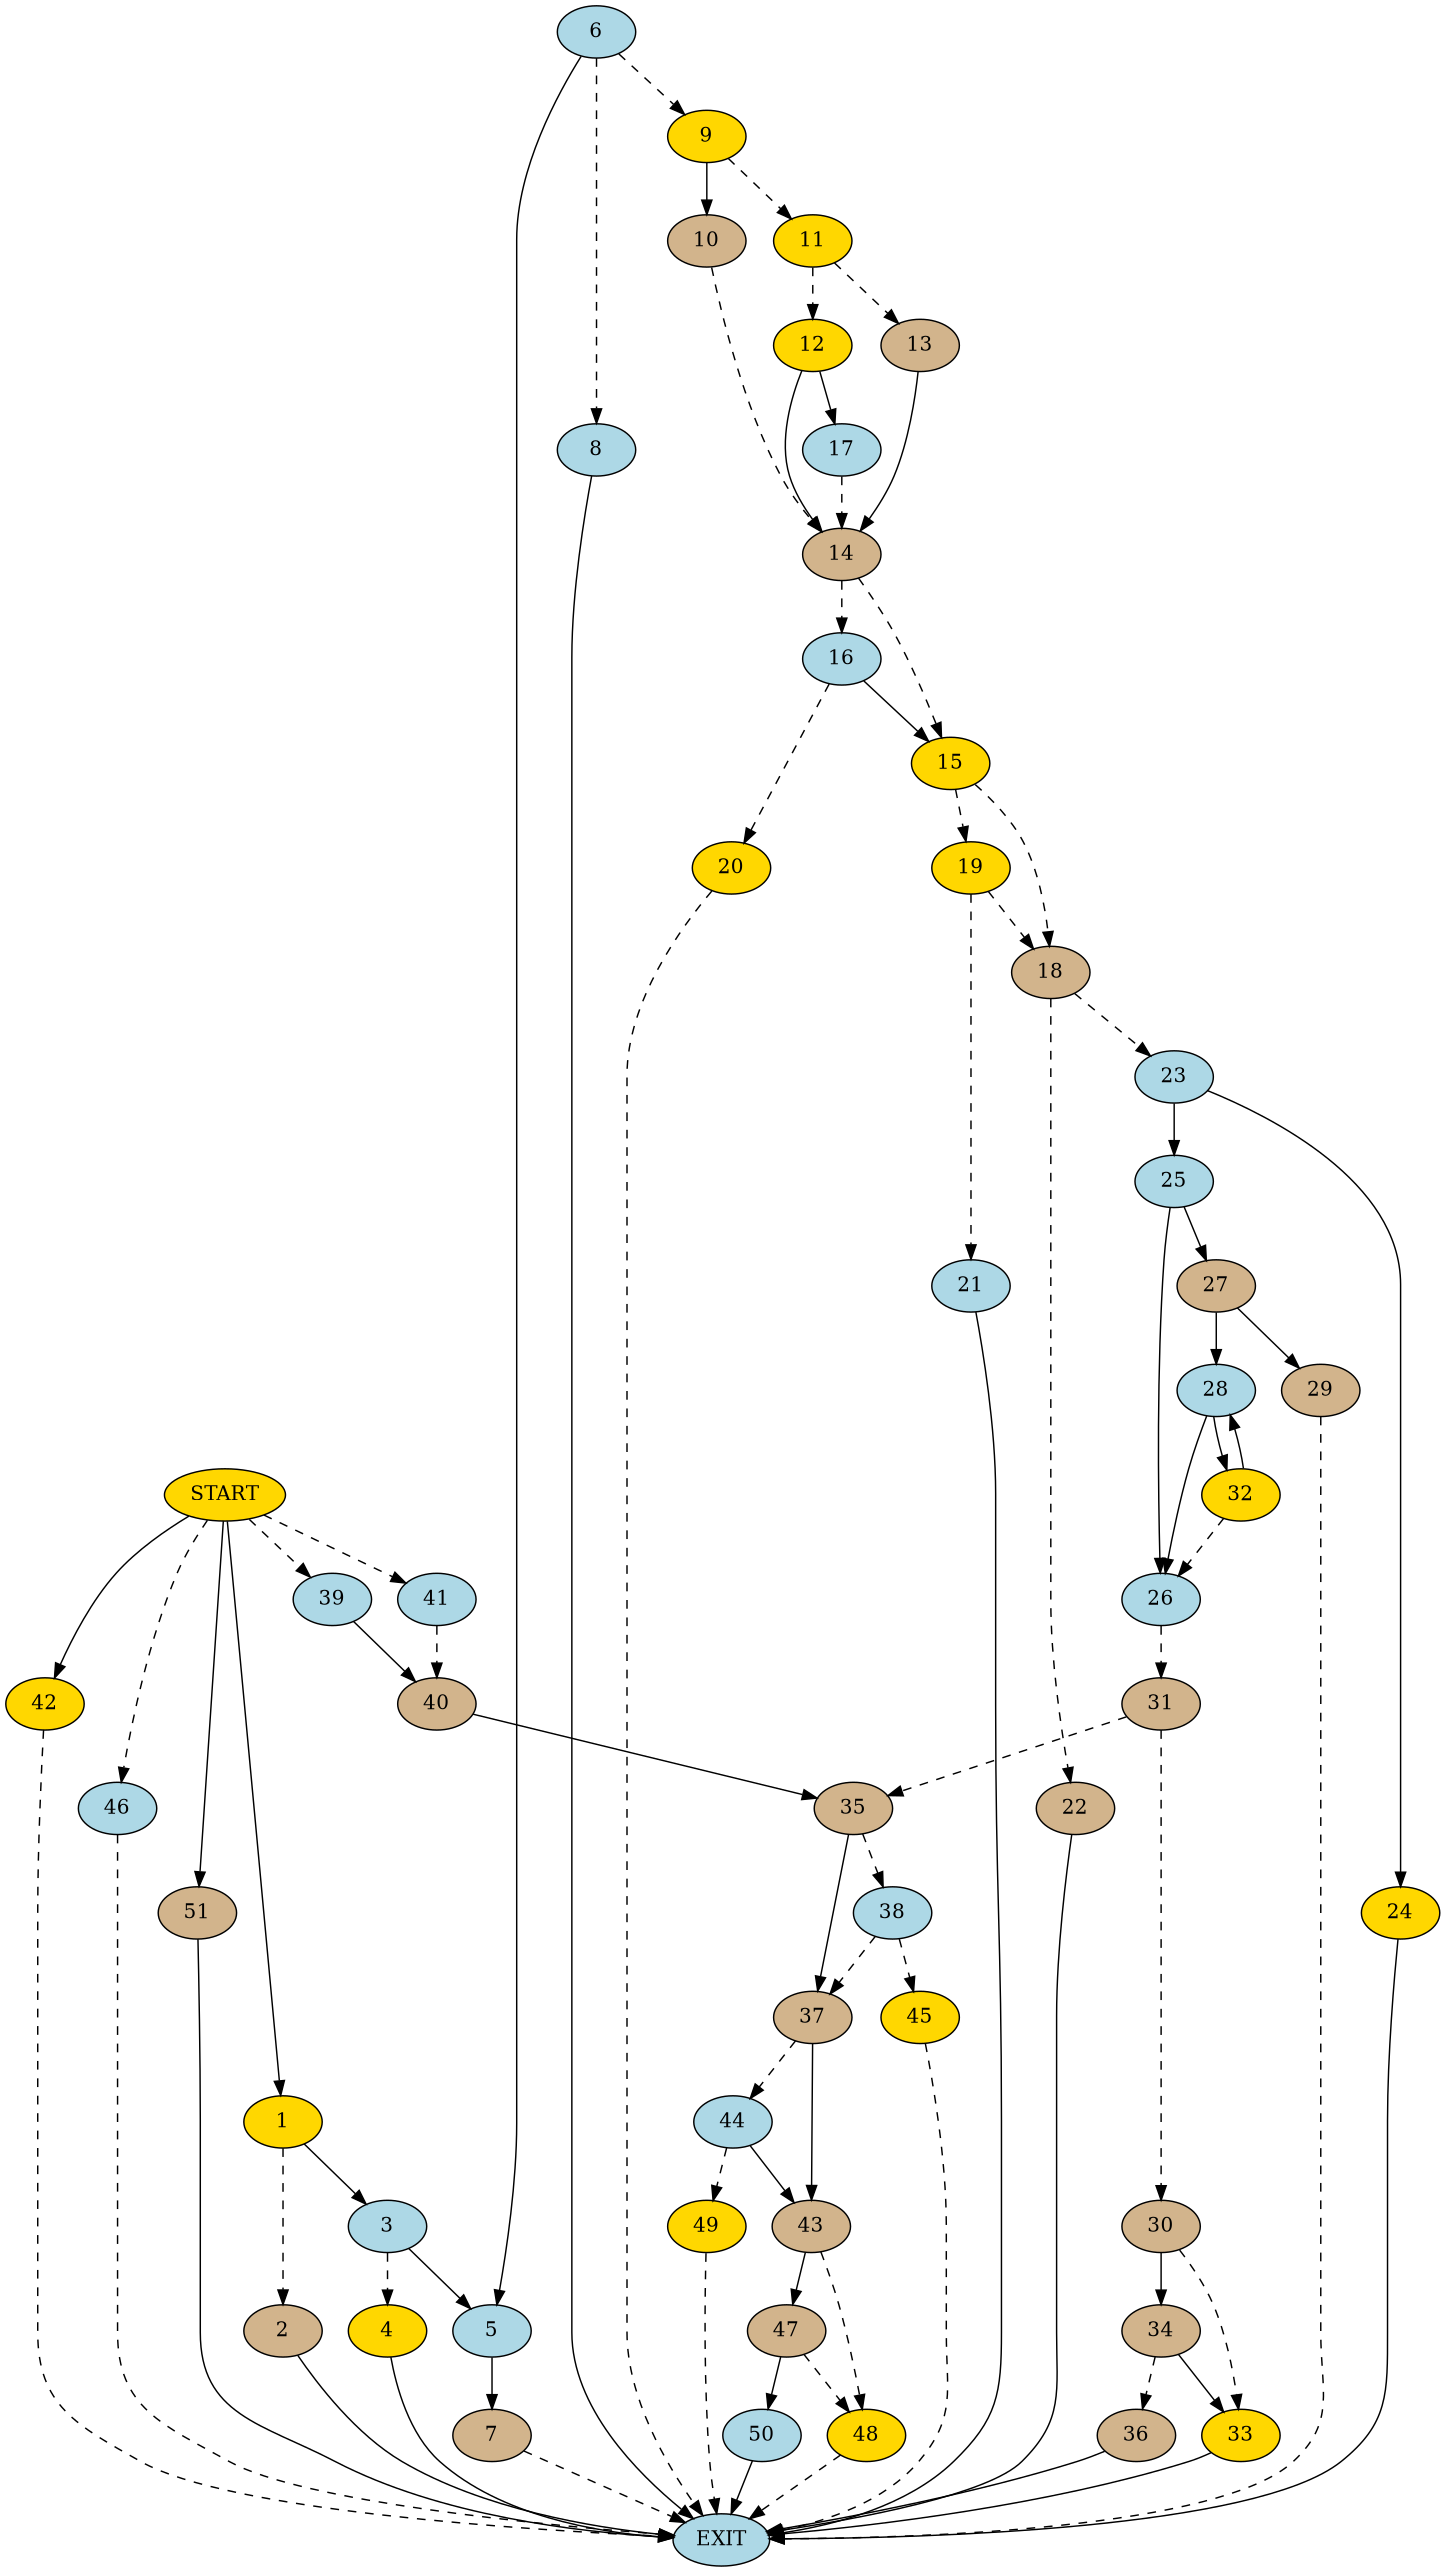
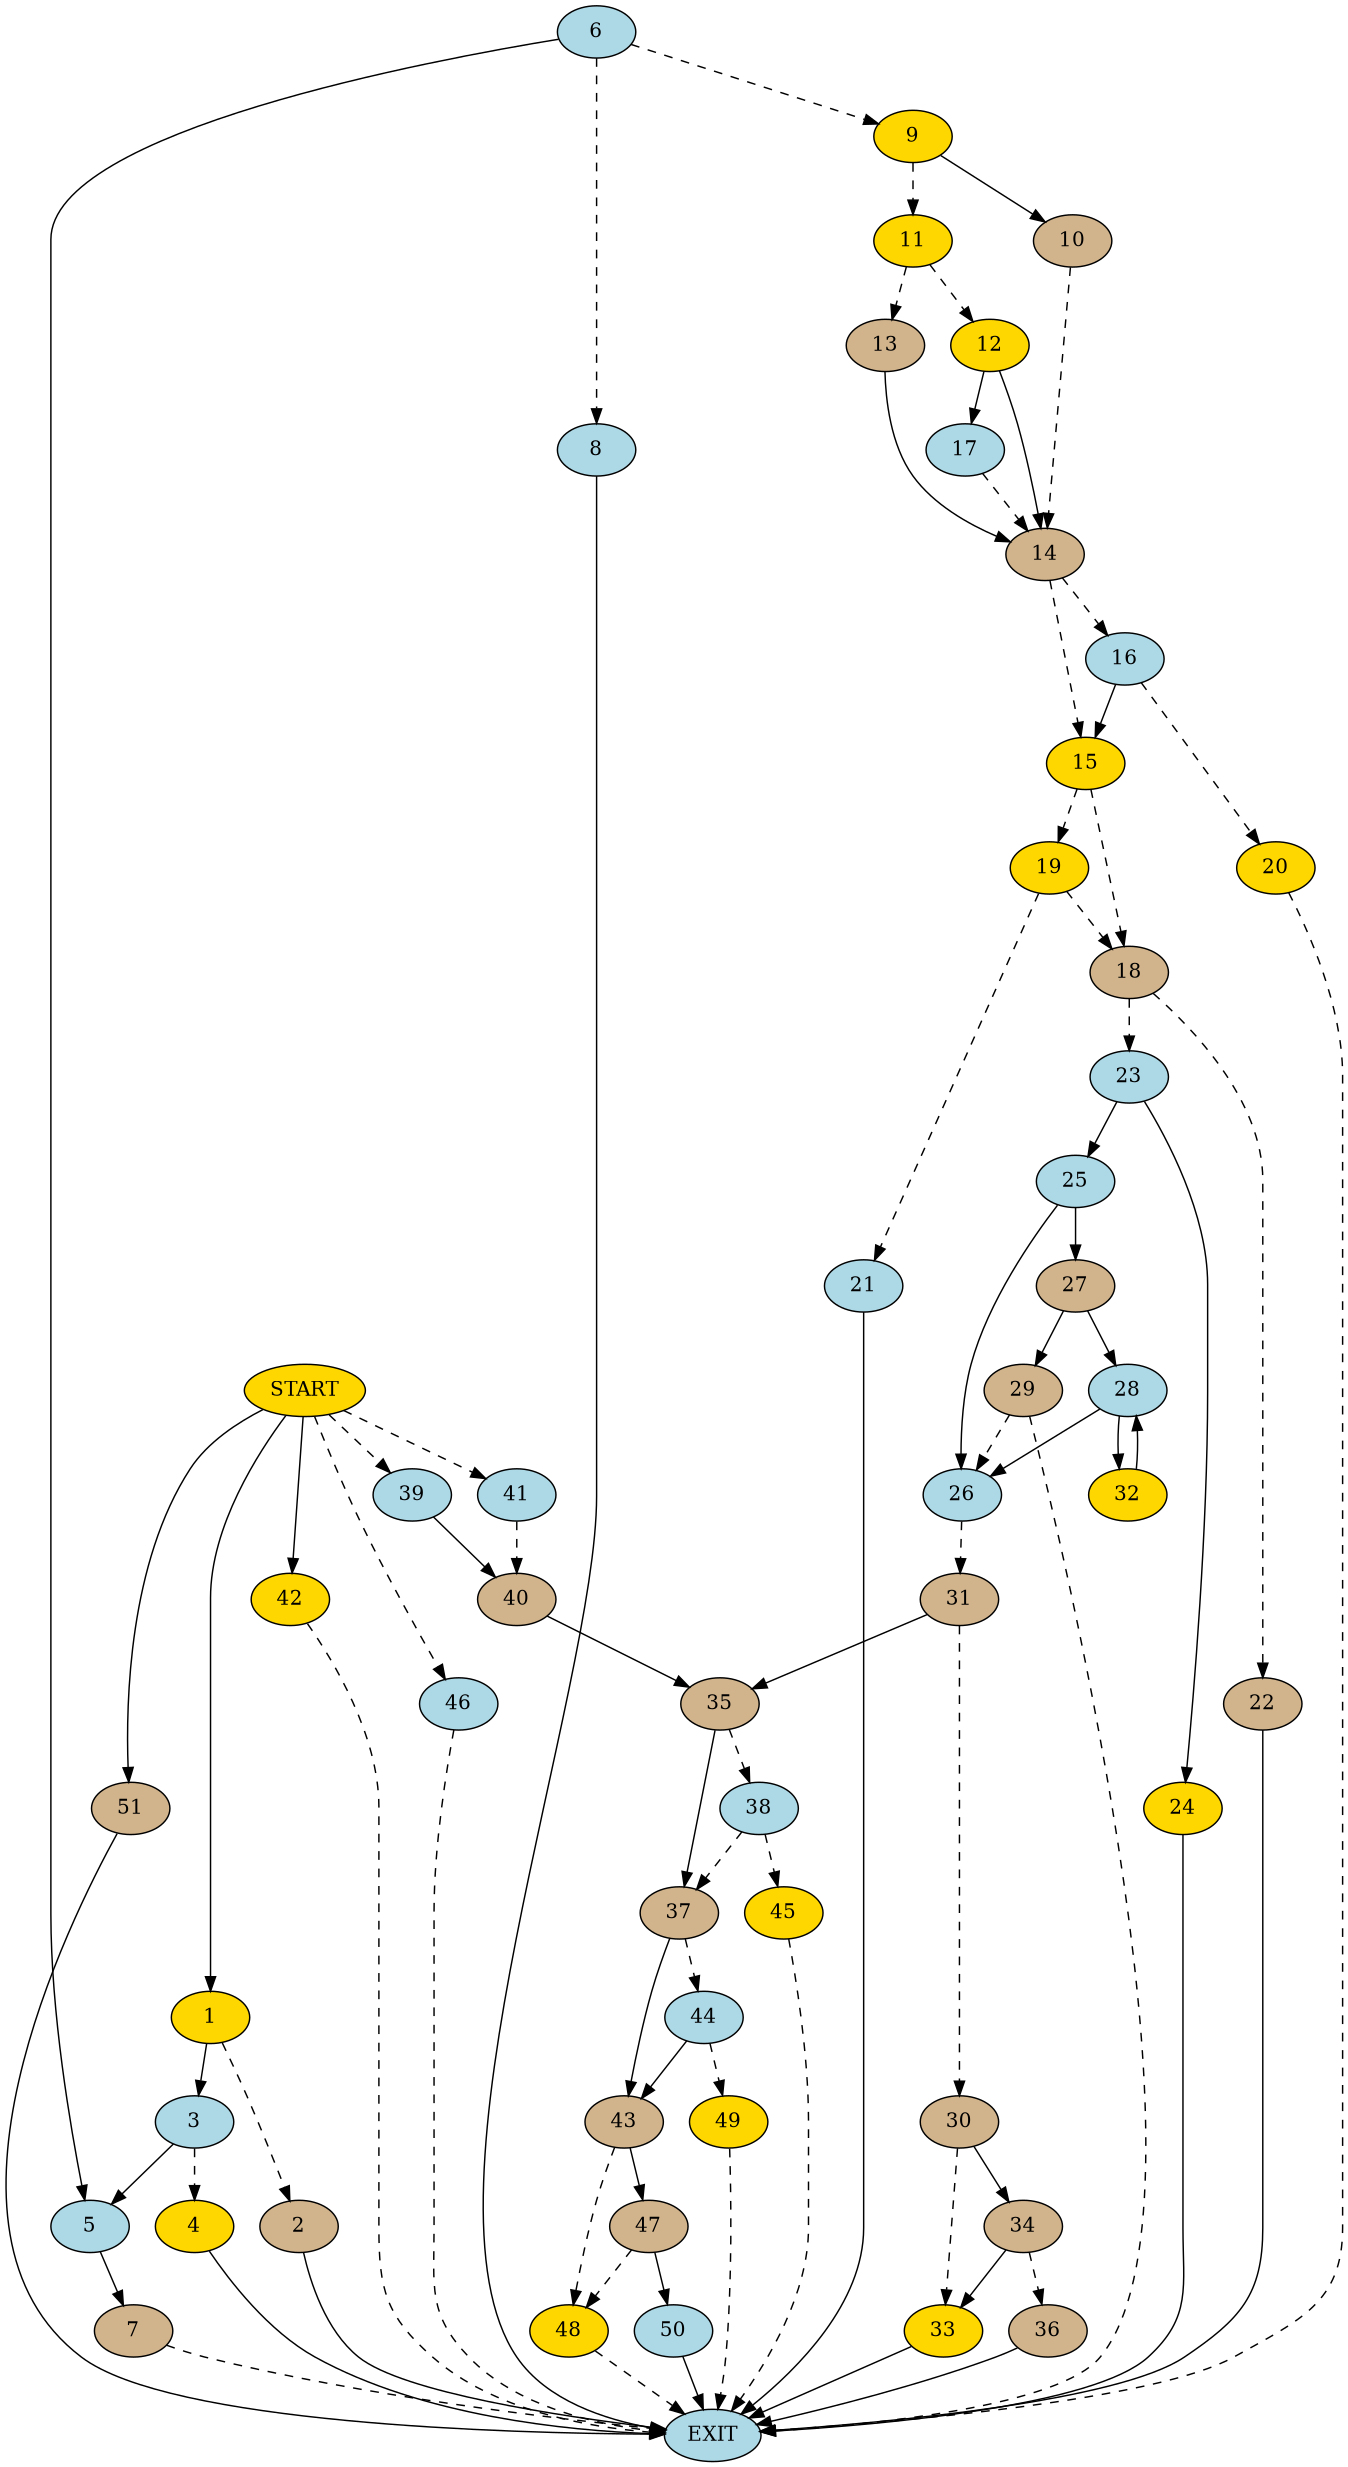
edge "32" -> "26": now "29" -> "26"
edge "31" -> "35": style dashed -> solid
